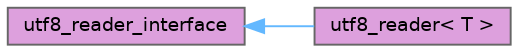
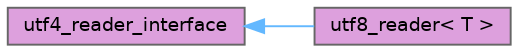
node "utf8_reader_interface": label "utf8_reader_interface" -> "utf4_reader_interface"
